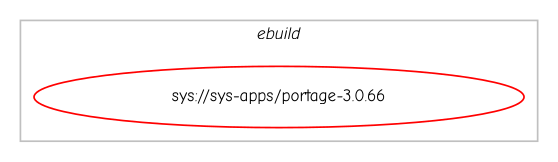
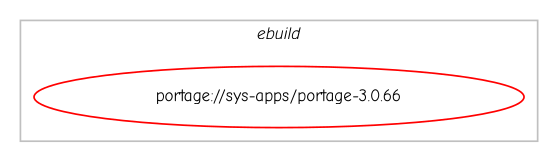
node "sys://sys-apps/portage-3.0.66": label "sys://sys-apps/portage-3.0.66" -> "portage://sys-apps/portage-3.0.66"
